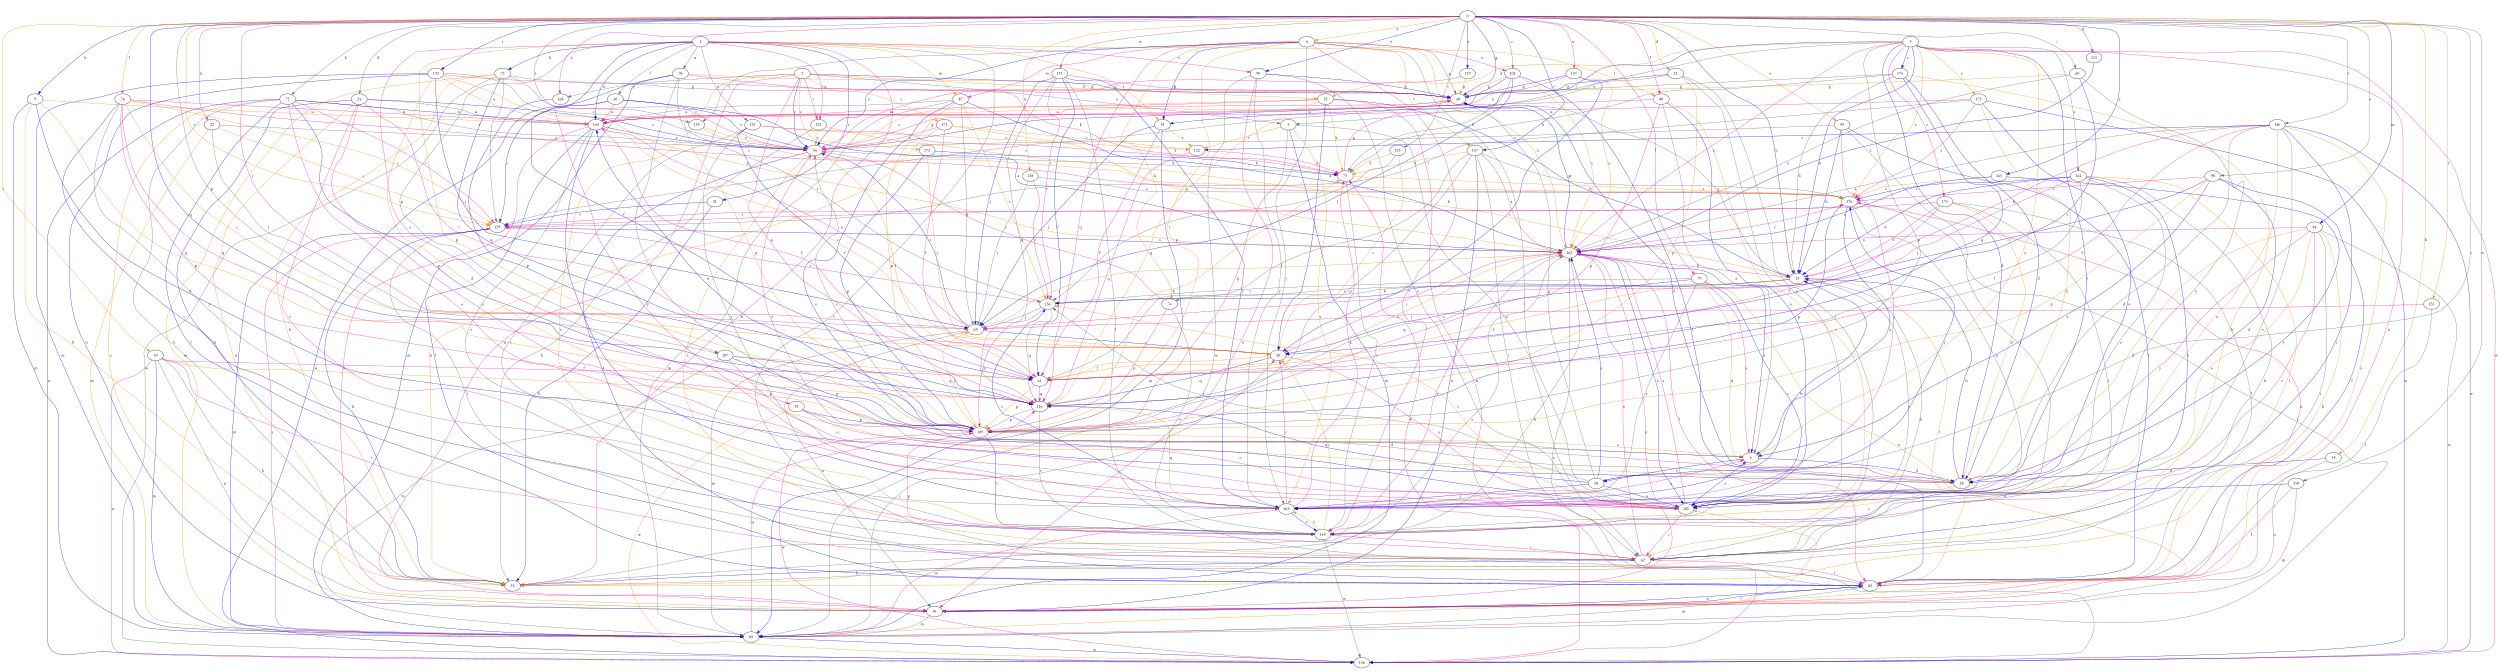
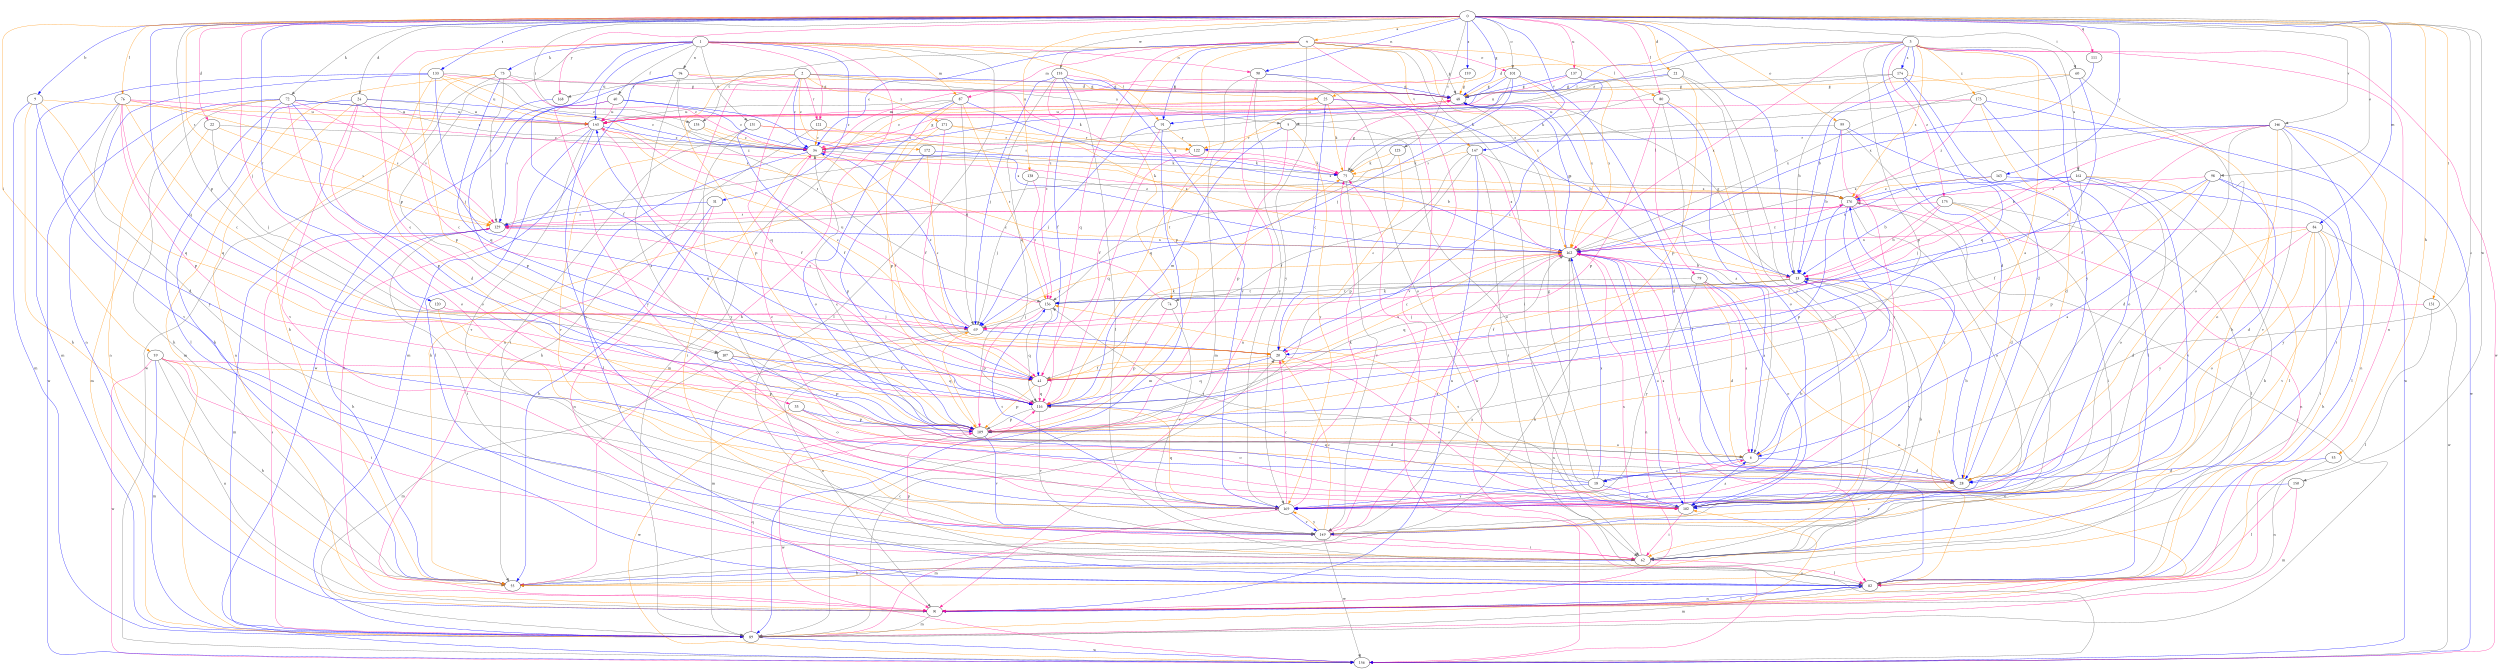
node "120": added
edge "79" -> "20": removed, label "c"
edge "31" -> "96": added, label "n"
edge "84" -> "149": color deeppink -> darkorange
edge "5" -> "89": now "5" -> "116"
